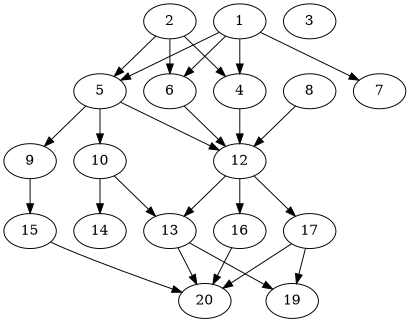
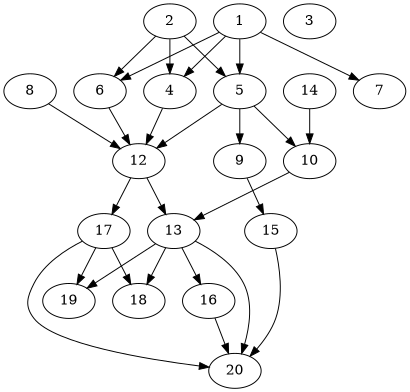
edge "10" -> "14": reversed
edge "12" -> "16": now "13" -> "16"
node "18": added
